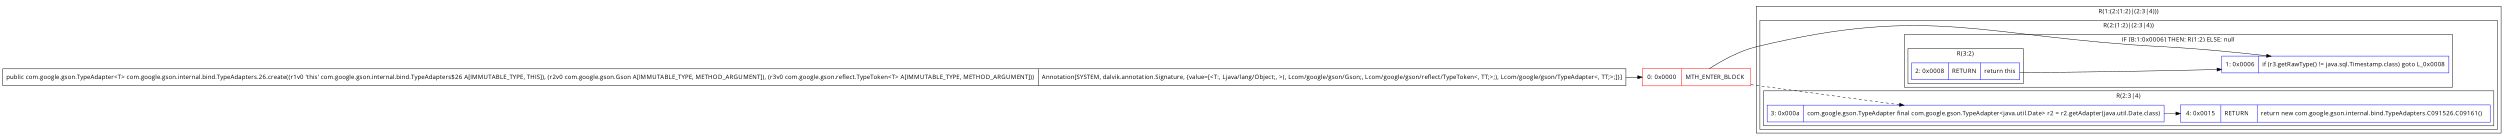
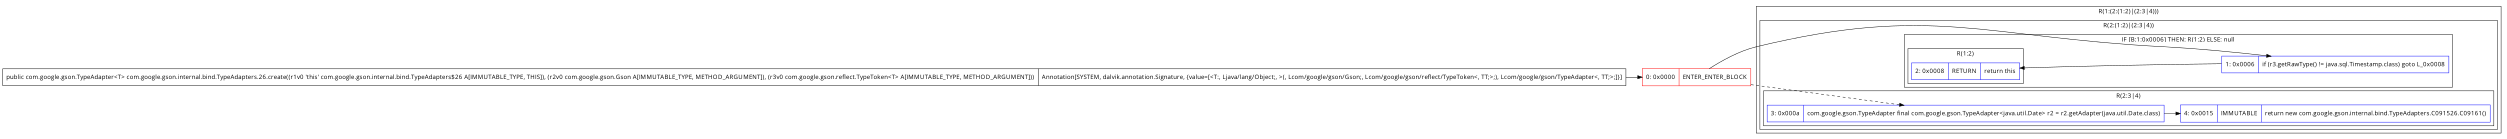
cluster "R(3:2)": label "R(3:2)" -> "R(1:2)"
edge "2: 0x0008" -> "1: 0x0006": reversed
node "0: 0x0000": text "MTH_ENTER_BLOCK" -> "ENTER_ENTER_BLOCK"
node "4: 0x0015": text "RETURN" -> "IMMUTABLE"
